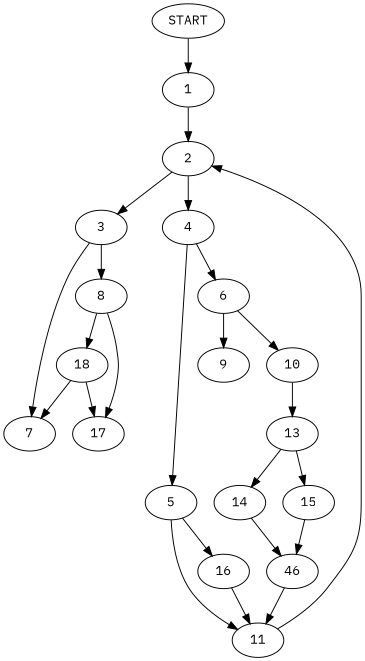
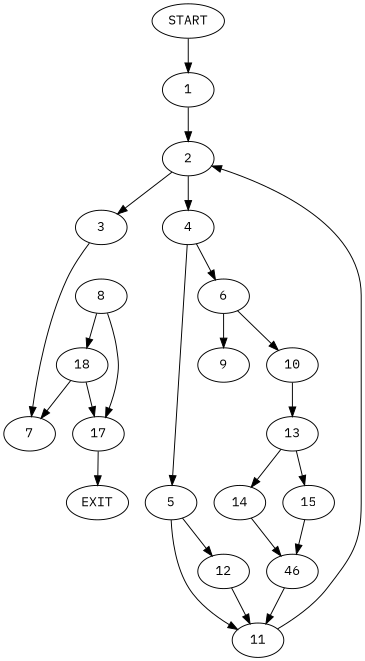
edge "3" -> "8": removed
node "EXIT": added
node "16": label "16" -> "12"
